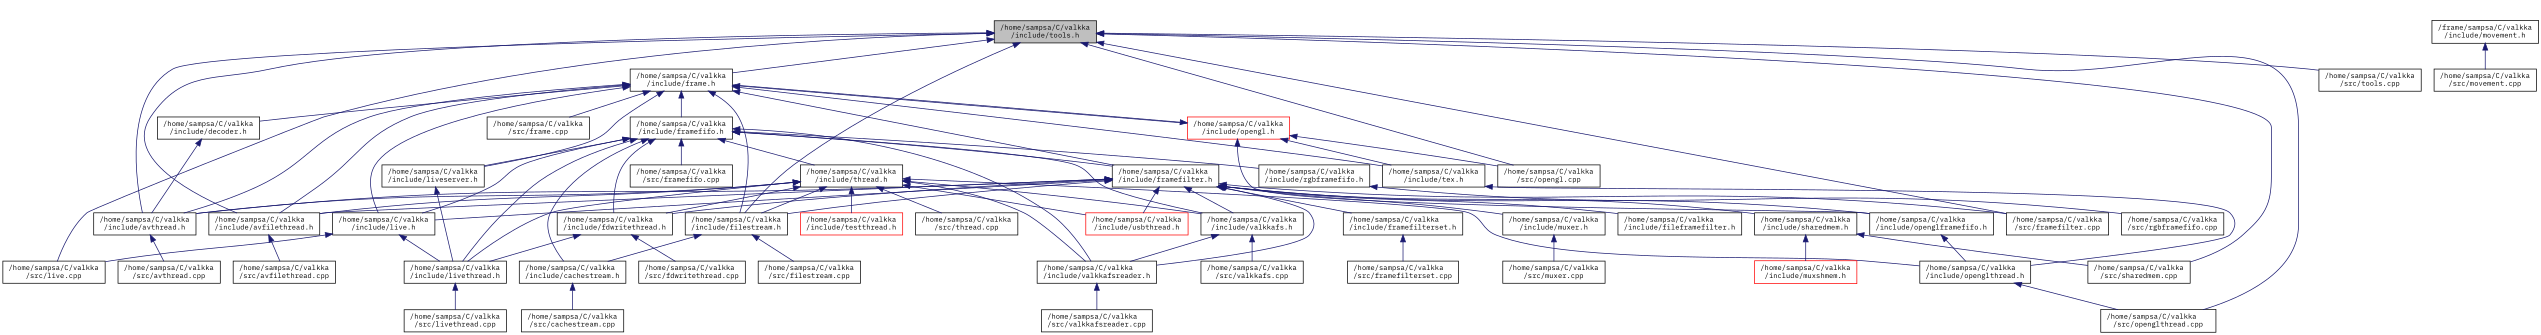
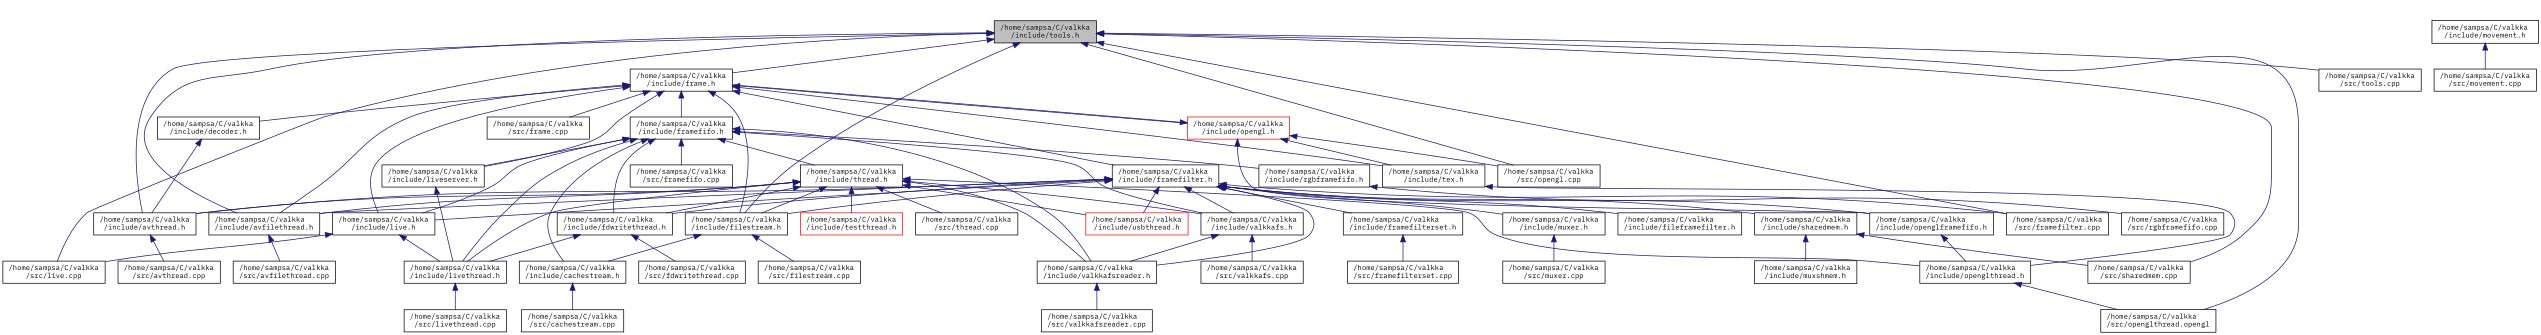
node "/frame/sampsa/C/valkka /include/movement.h": label "/frame/sampsa/C/valkka /include/movement.h" -> "/home/sampsa/C/valkka /include/movement.h"
edge "/home/sampsa/C/valkka /include/avthread.h" -> "/home/sampsa/C/valkka /include/frame.h": removed
edge "/home/sampsa/C/valkka /include/framefilter.h" -> "/home/sampsa/C/valkka /include/framefifo.h": removed
node "/home/sampsa/C/valkka /include/muxshmem.h": color red -> black
node "/home/sampsa/C/valkka /src/openglthread.cpp": label "/home/sampsa/C/valkka /src/openglthread.cpp" -> "/home/sampsa/C/valkka /src/openglthread.opengl"
